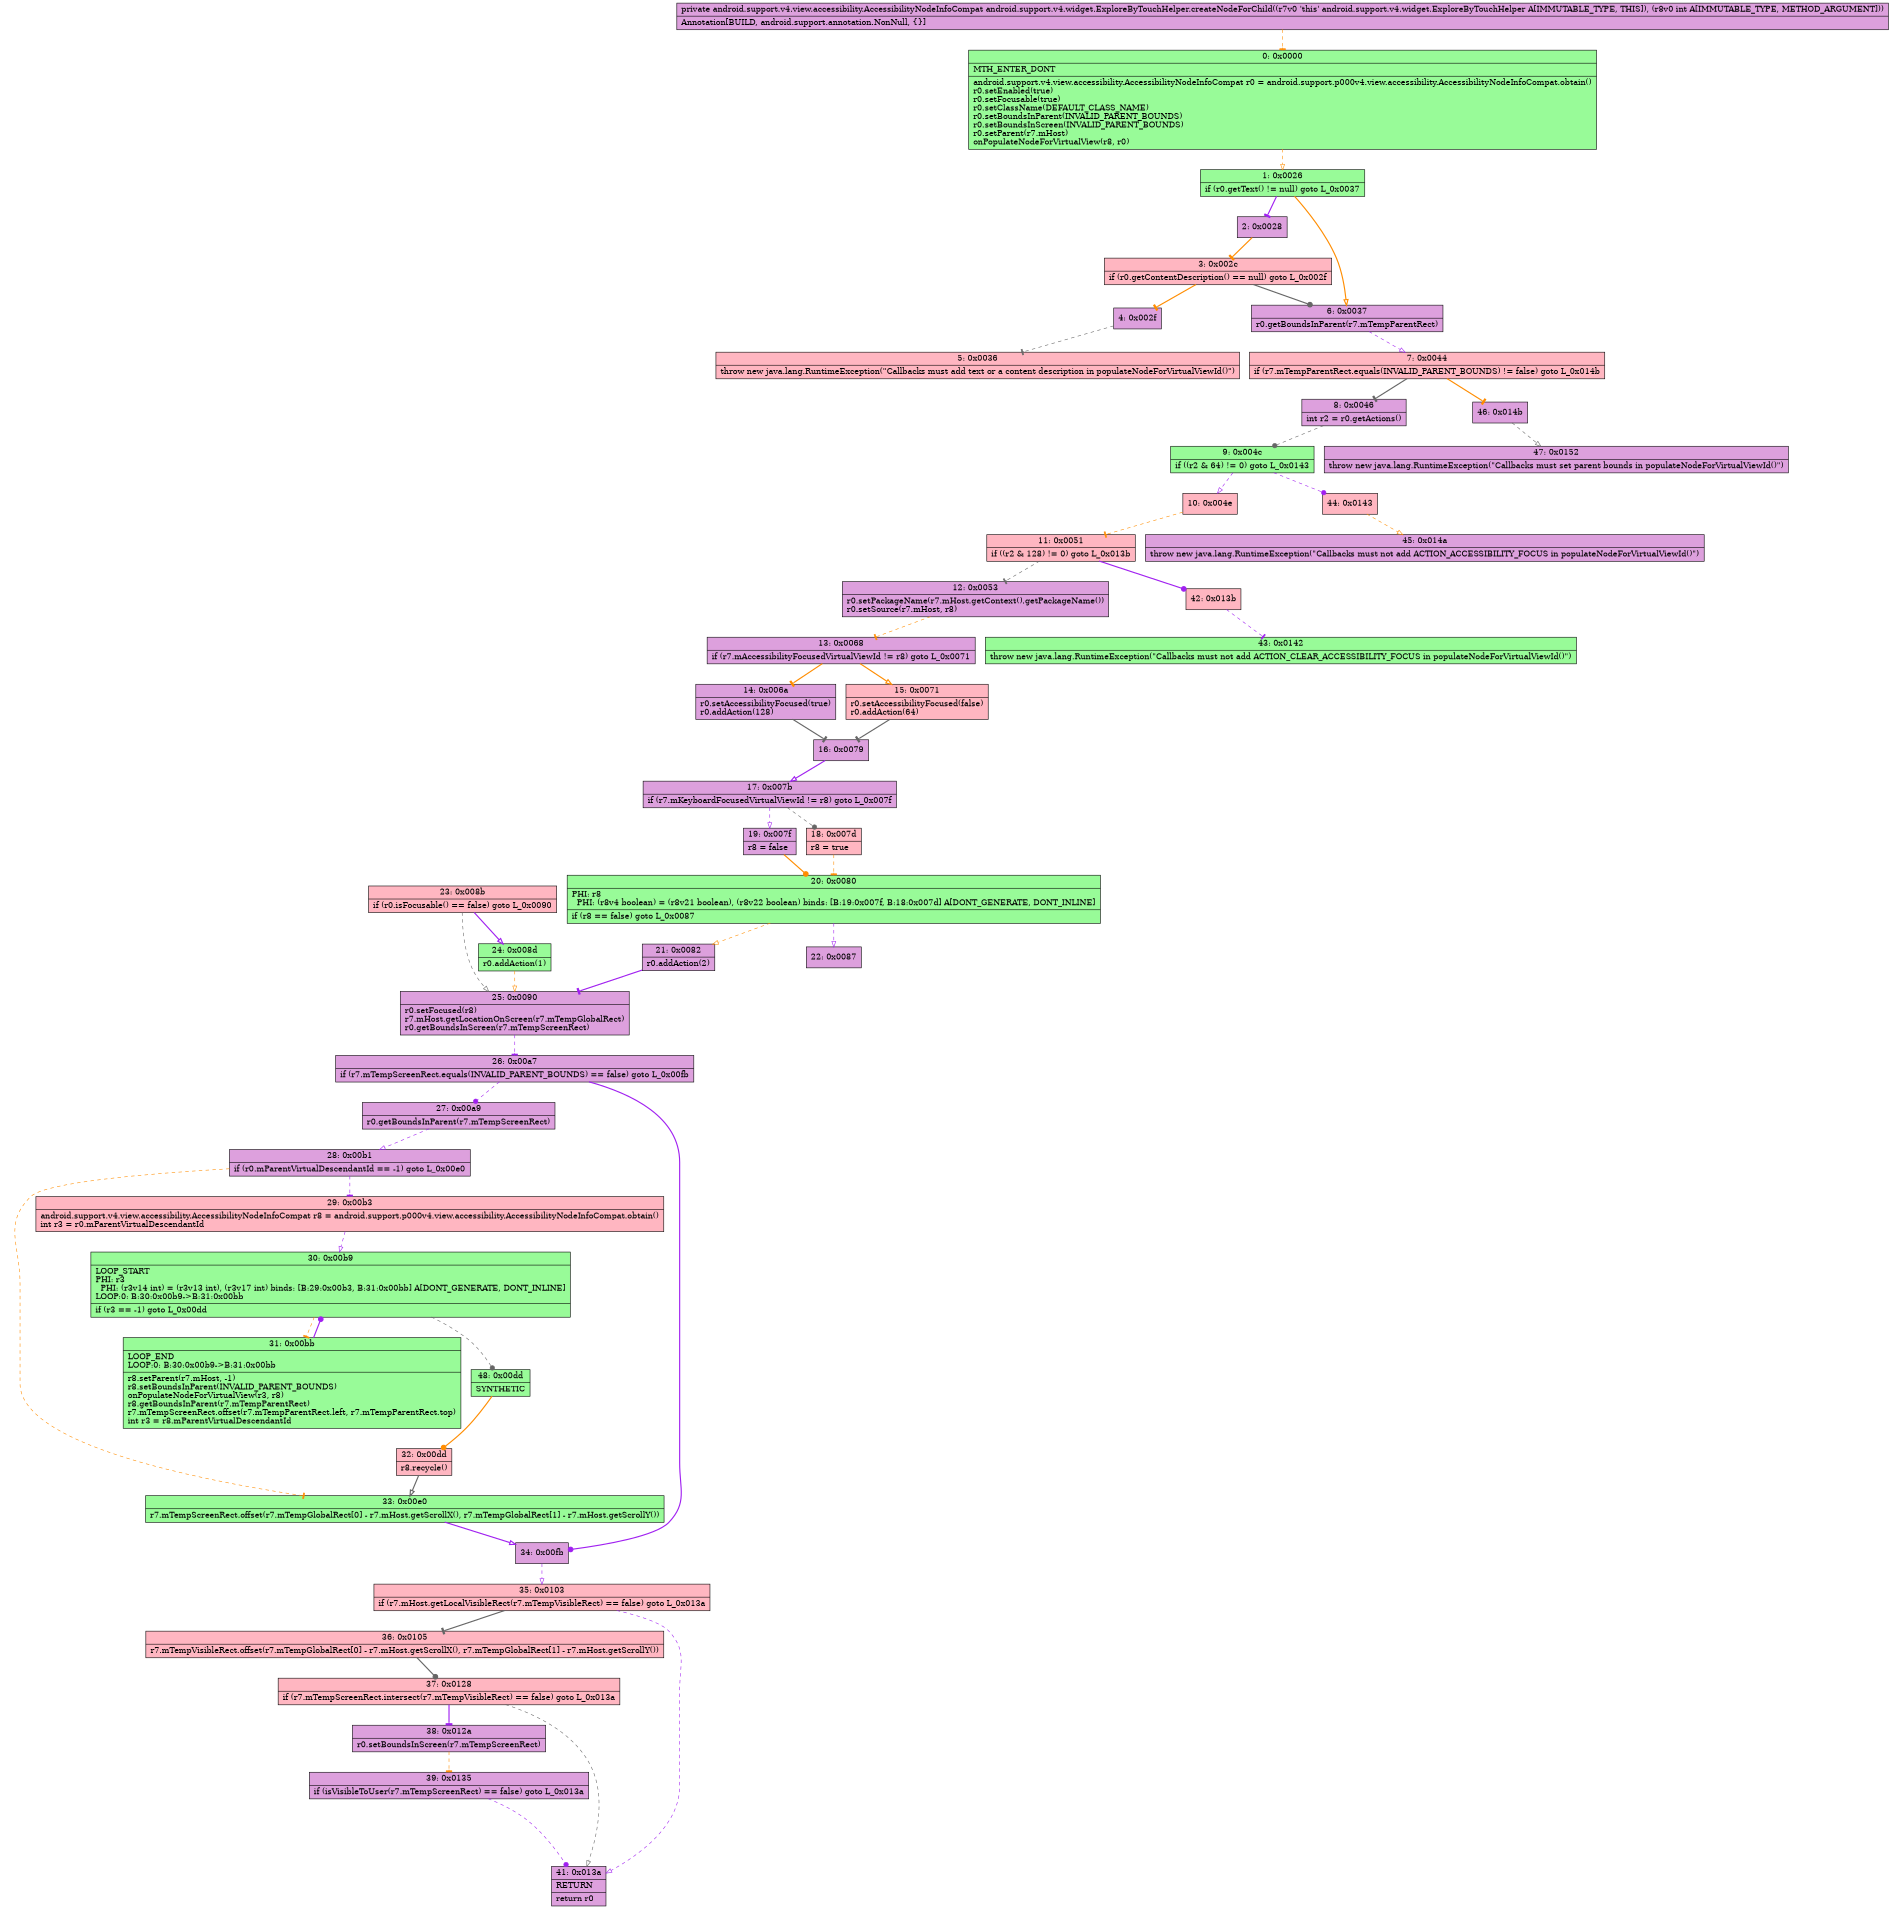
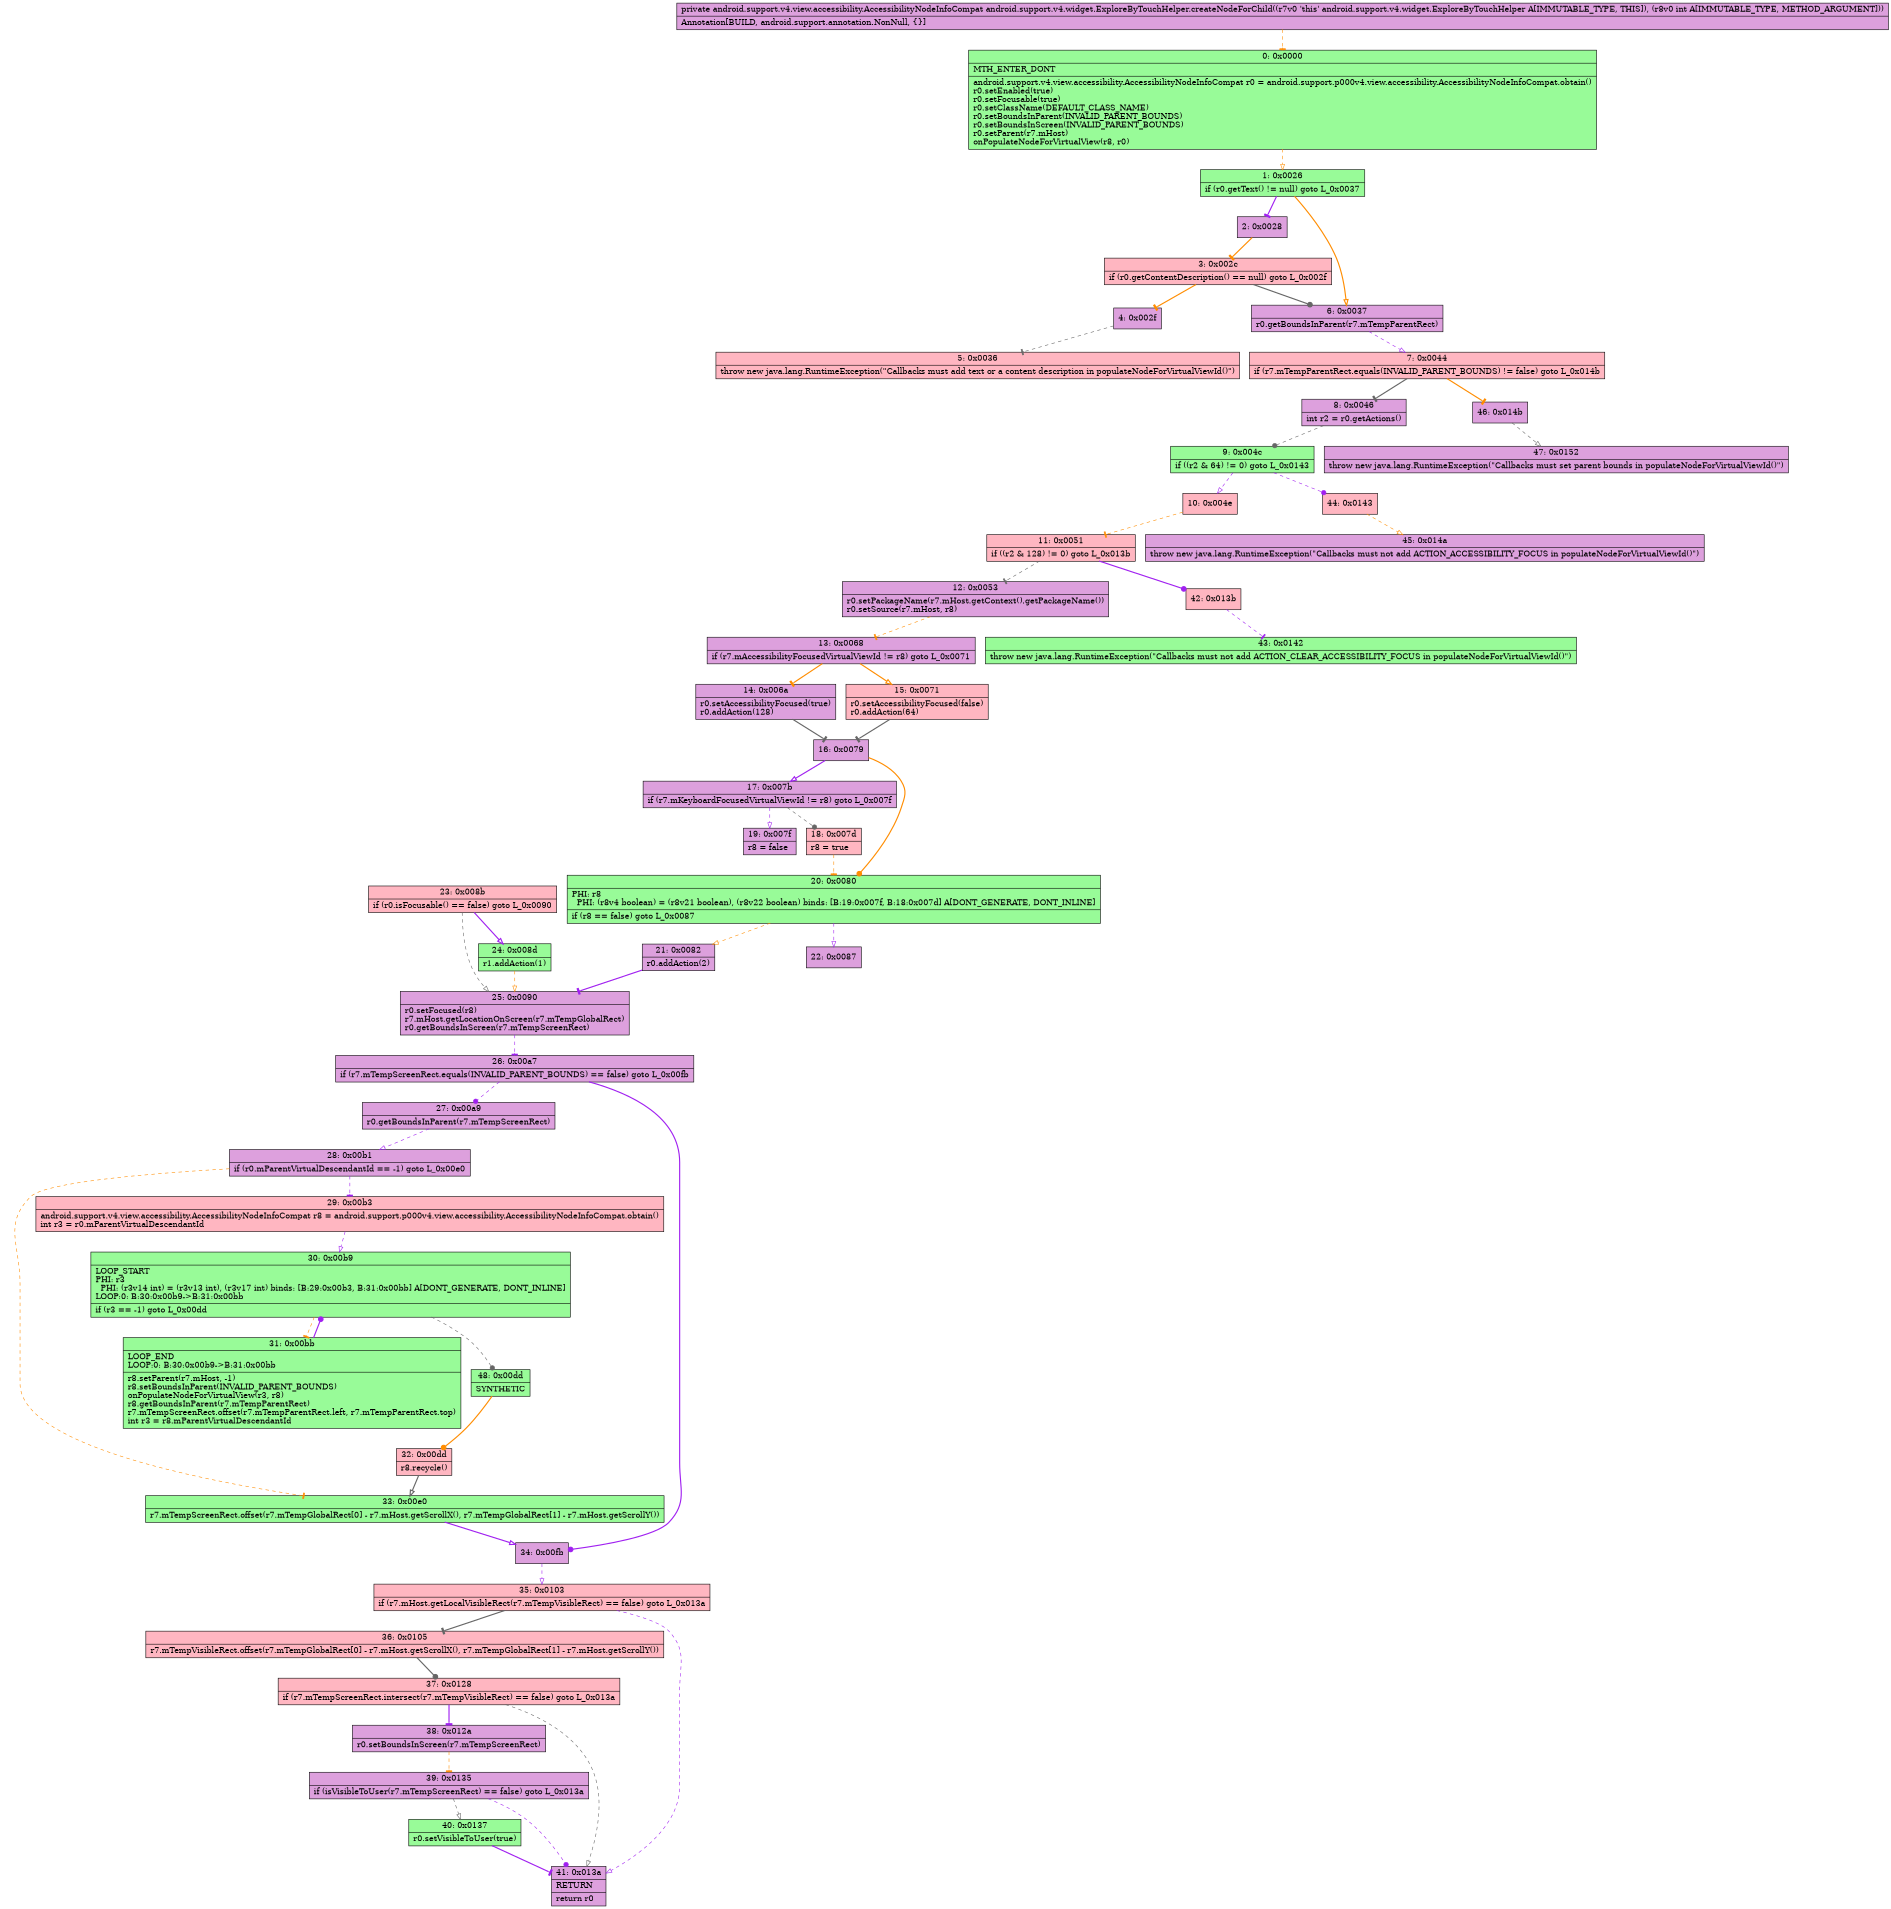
edge "19: 0x007f" -> "20: 0x0080": now "16: 0x0079" -> "20: 0x0080"
node "24: 0x008d": text "r0.addAction(1)" -> "r1.addAction(1)"
node "40: 0x0137": added
